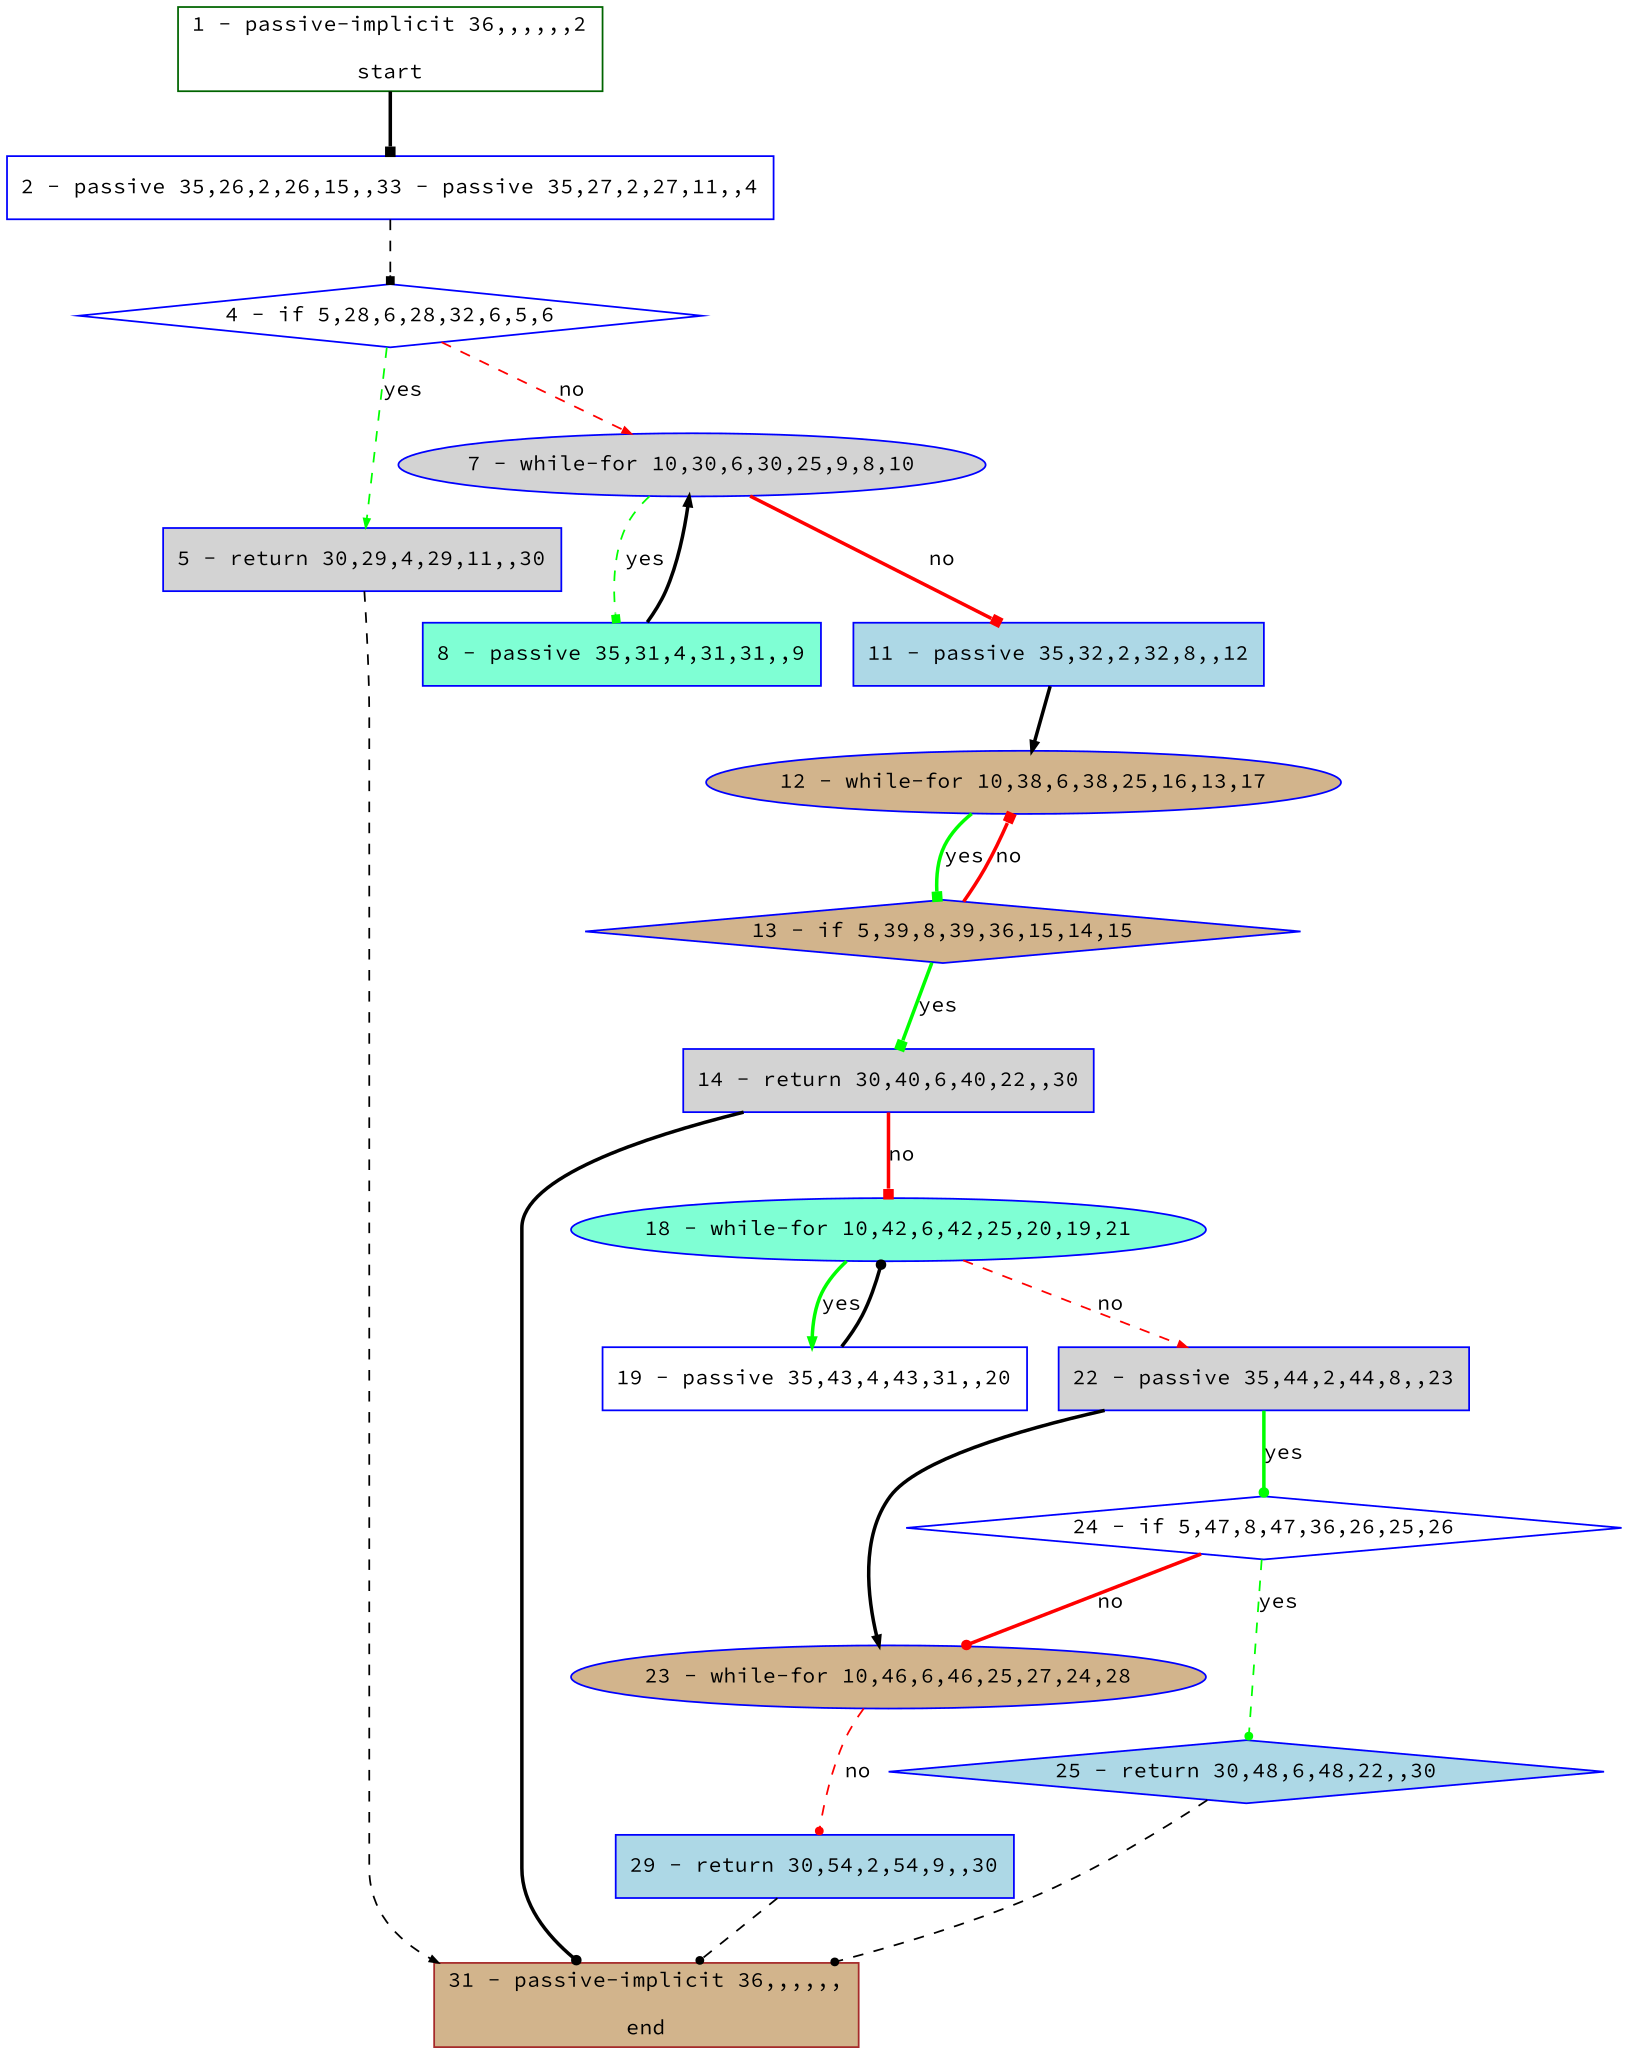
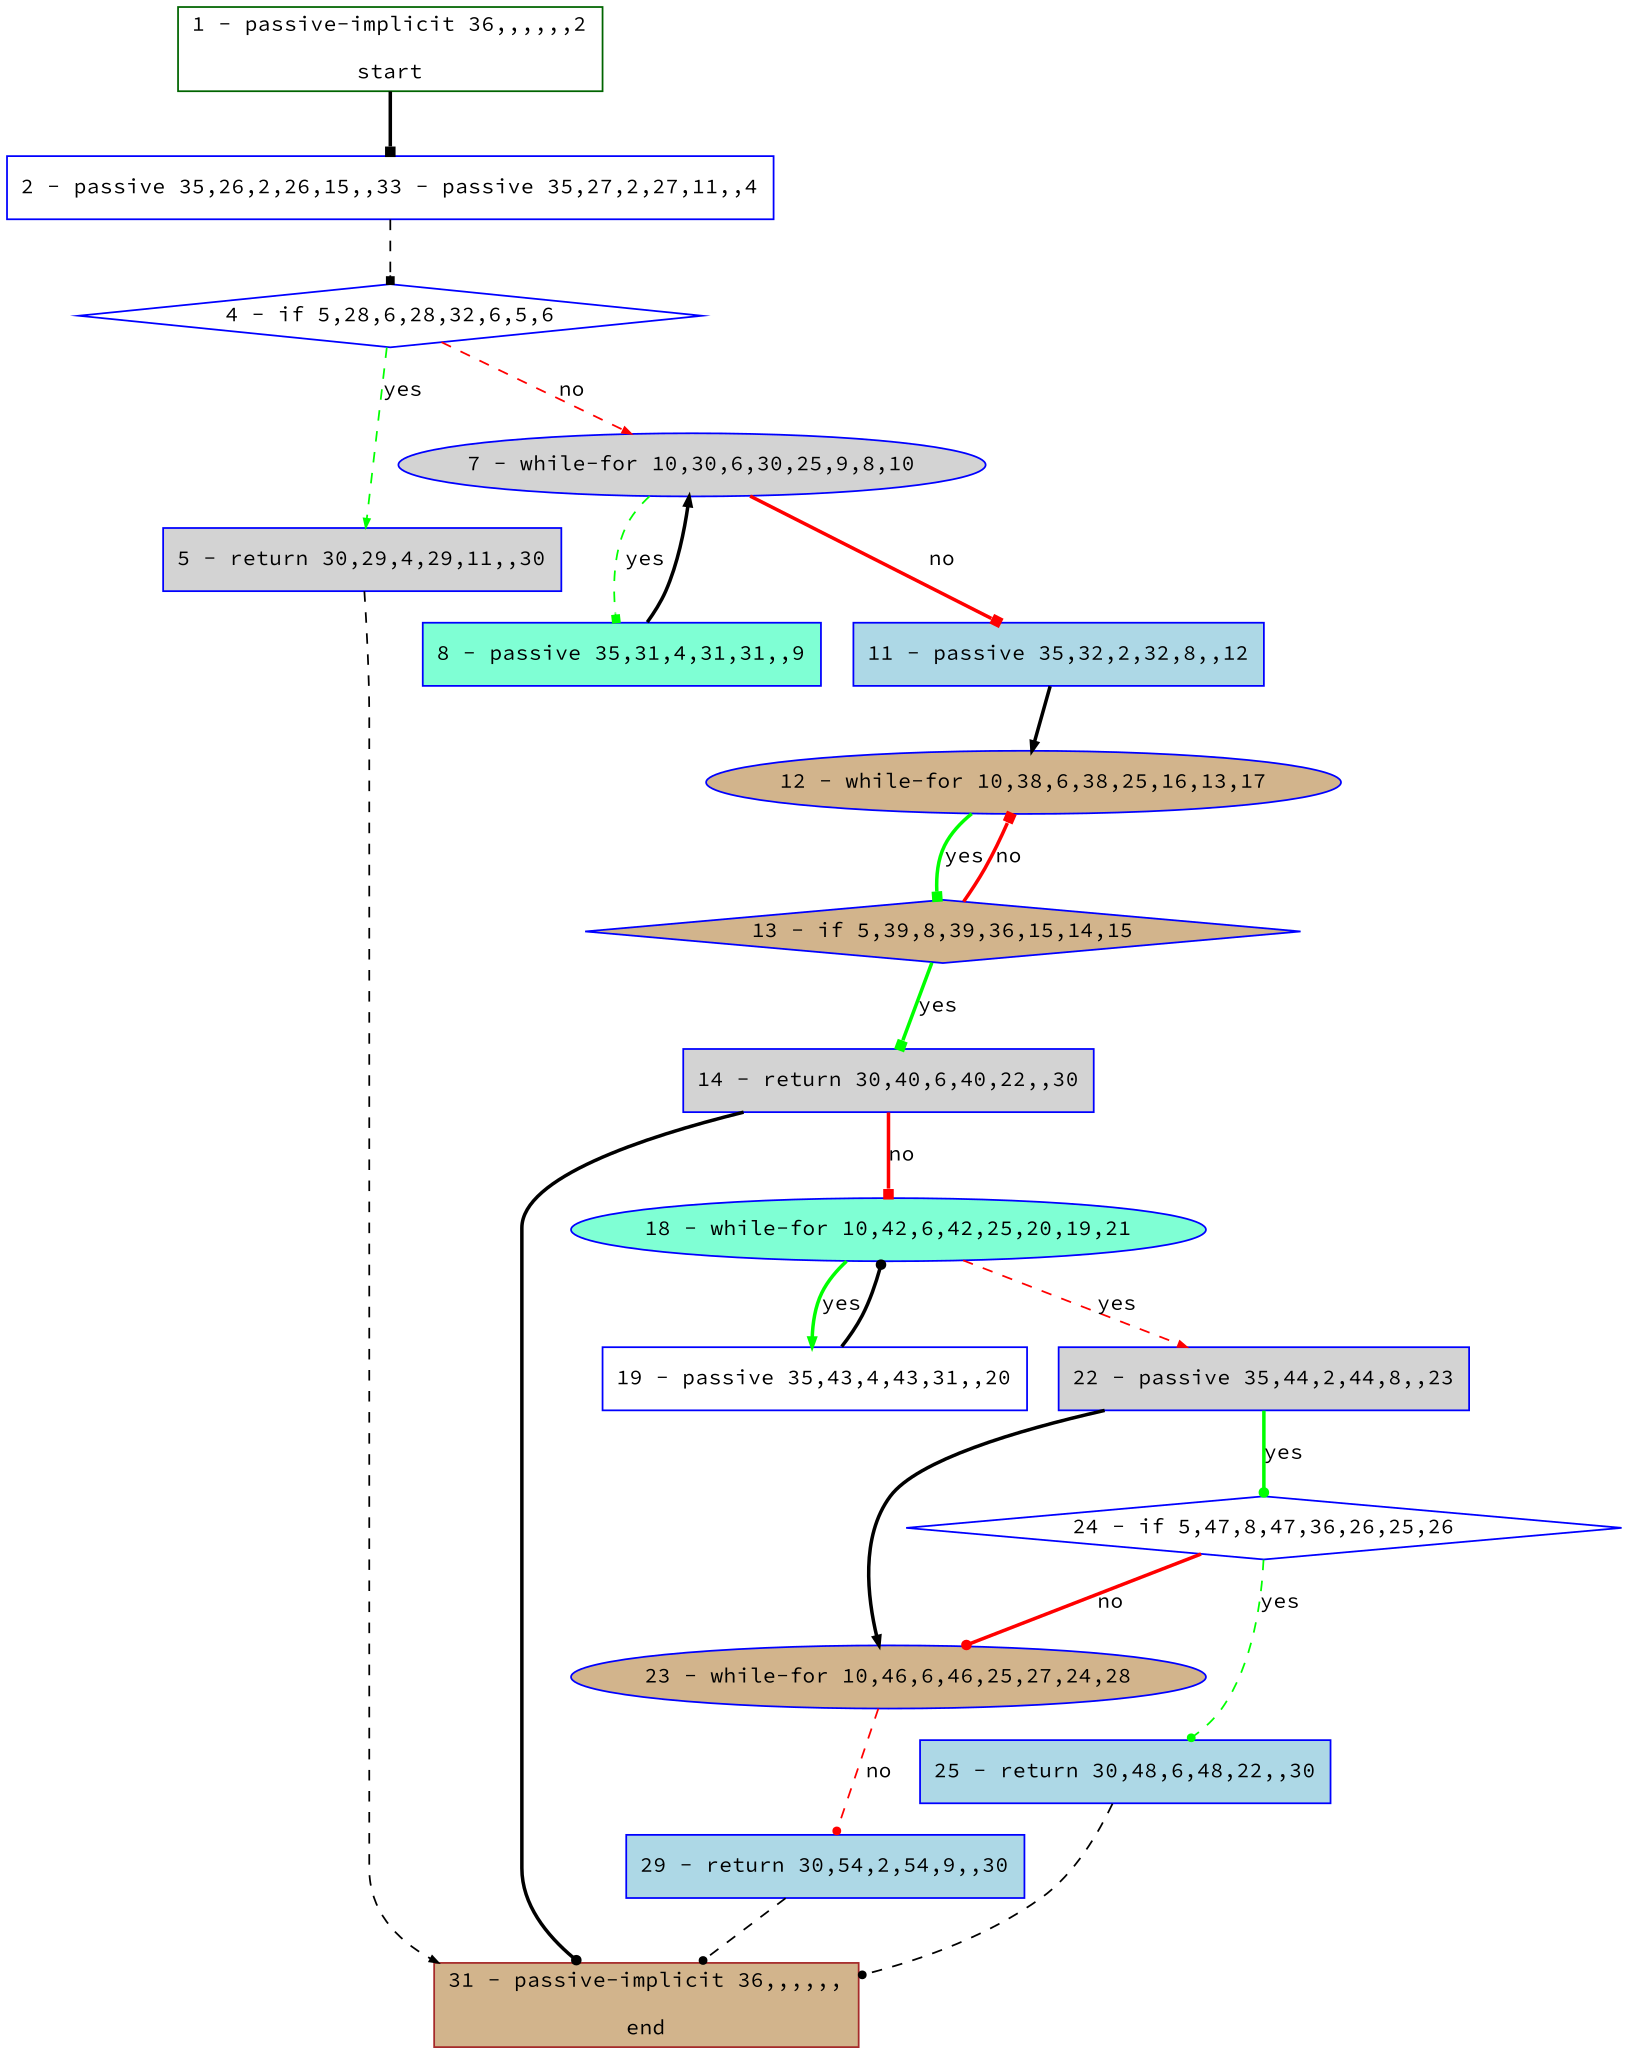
edge "18 - while-for 10,42,6,42,25,20,19,21" -> "22 - passive 35,44,2,44,8,,23": label "no" -> "yes"
node "25 - return 30,48,6,48,22,,30": shape diamond -> box
